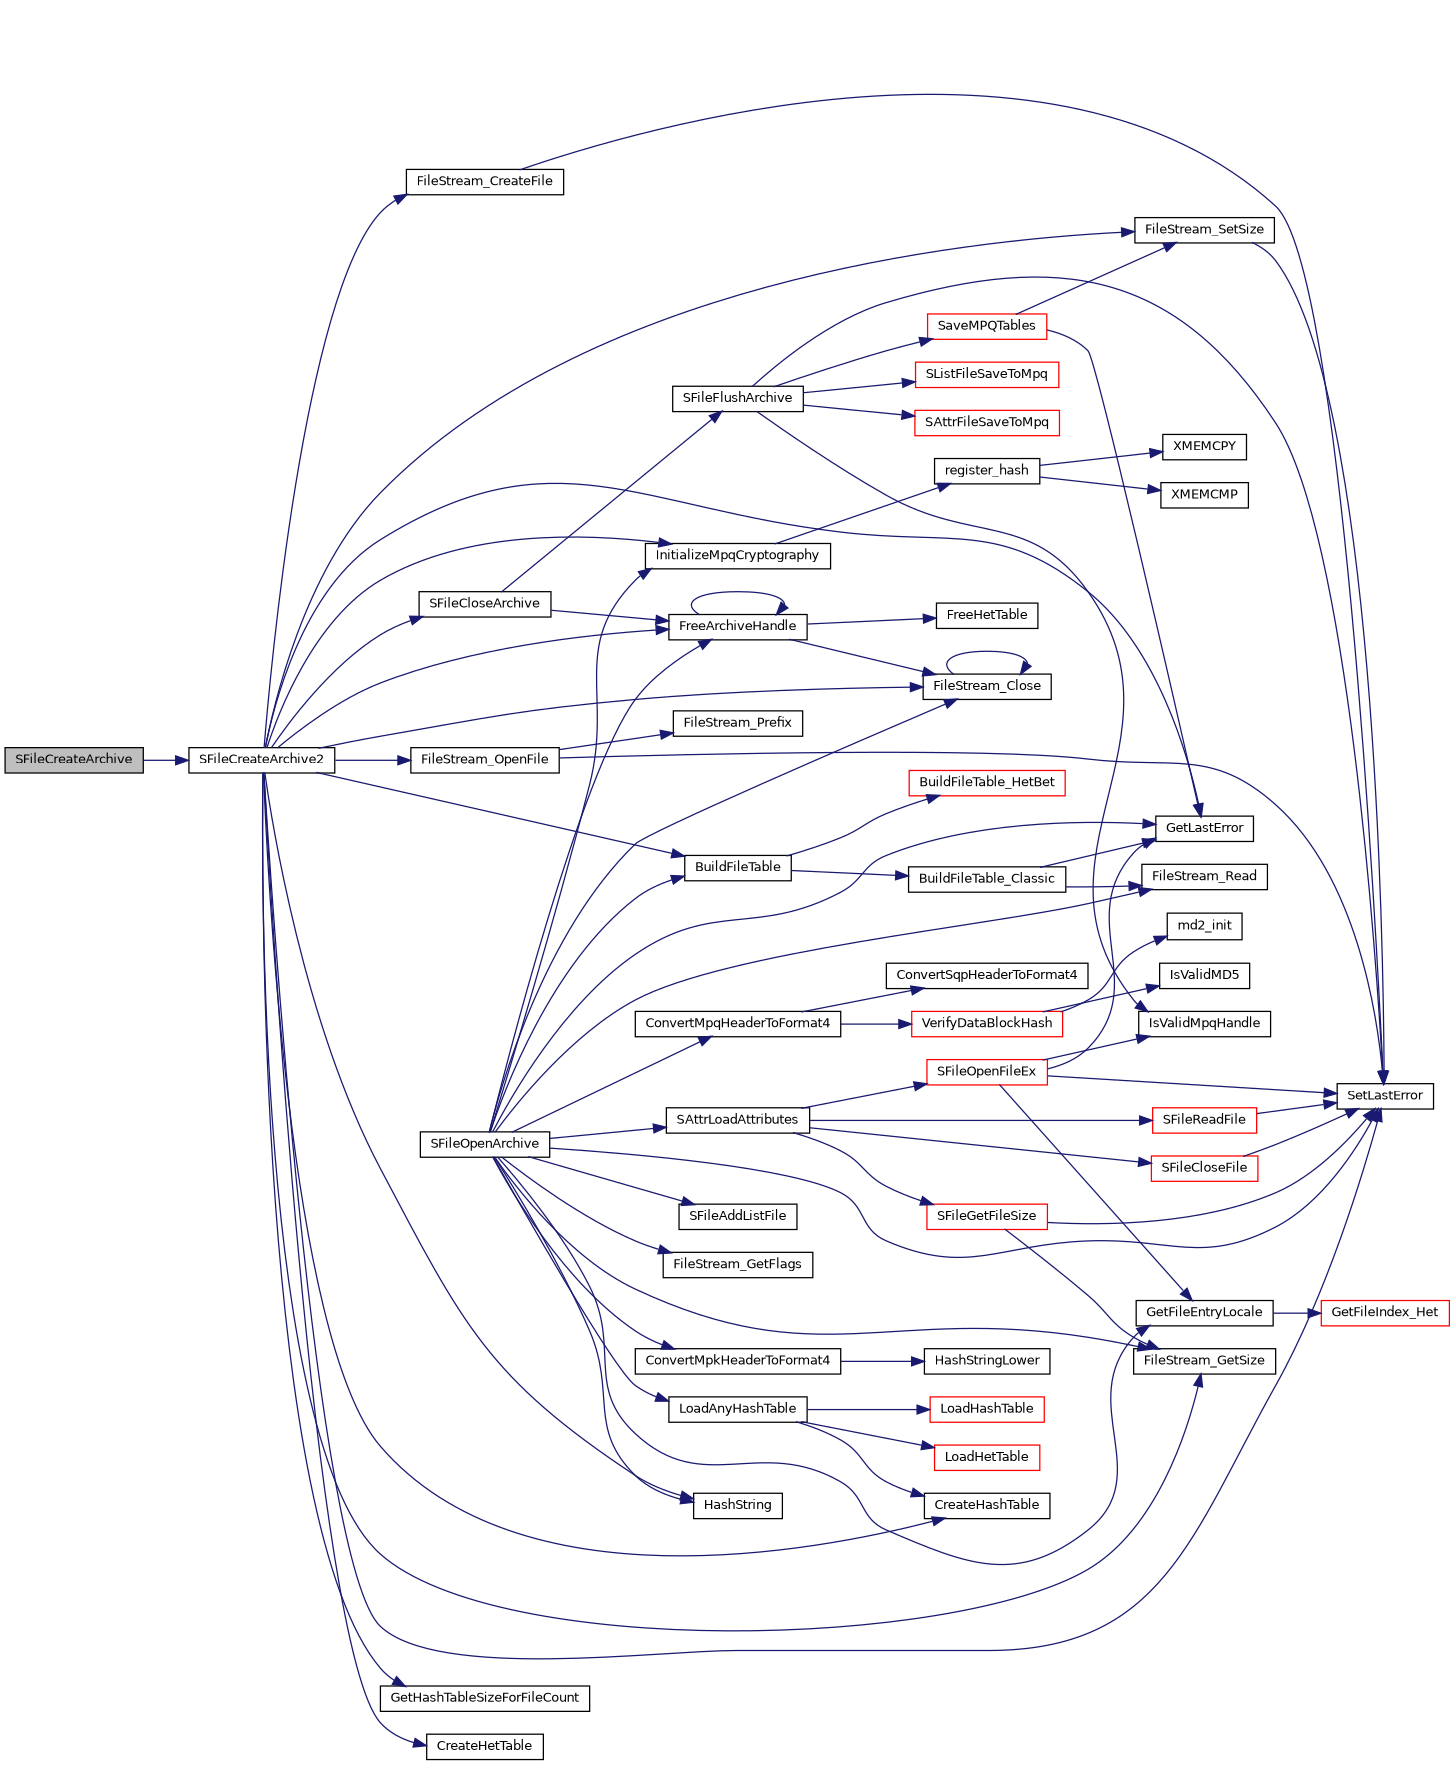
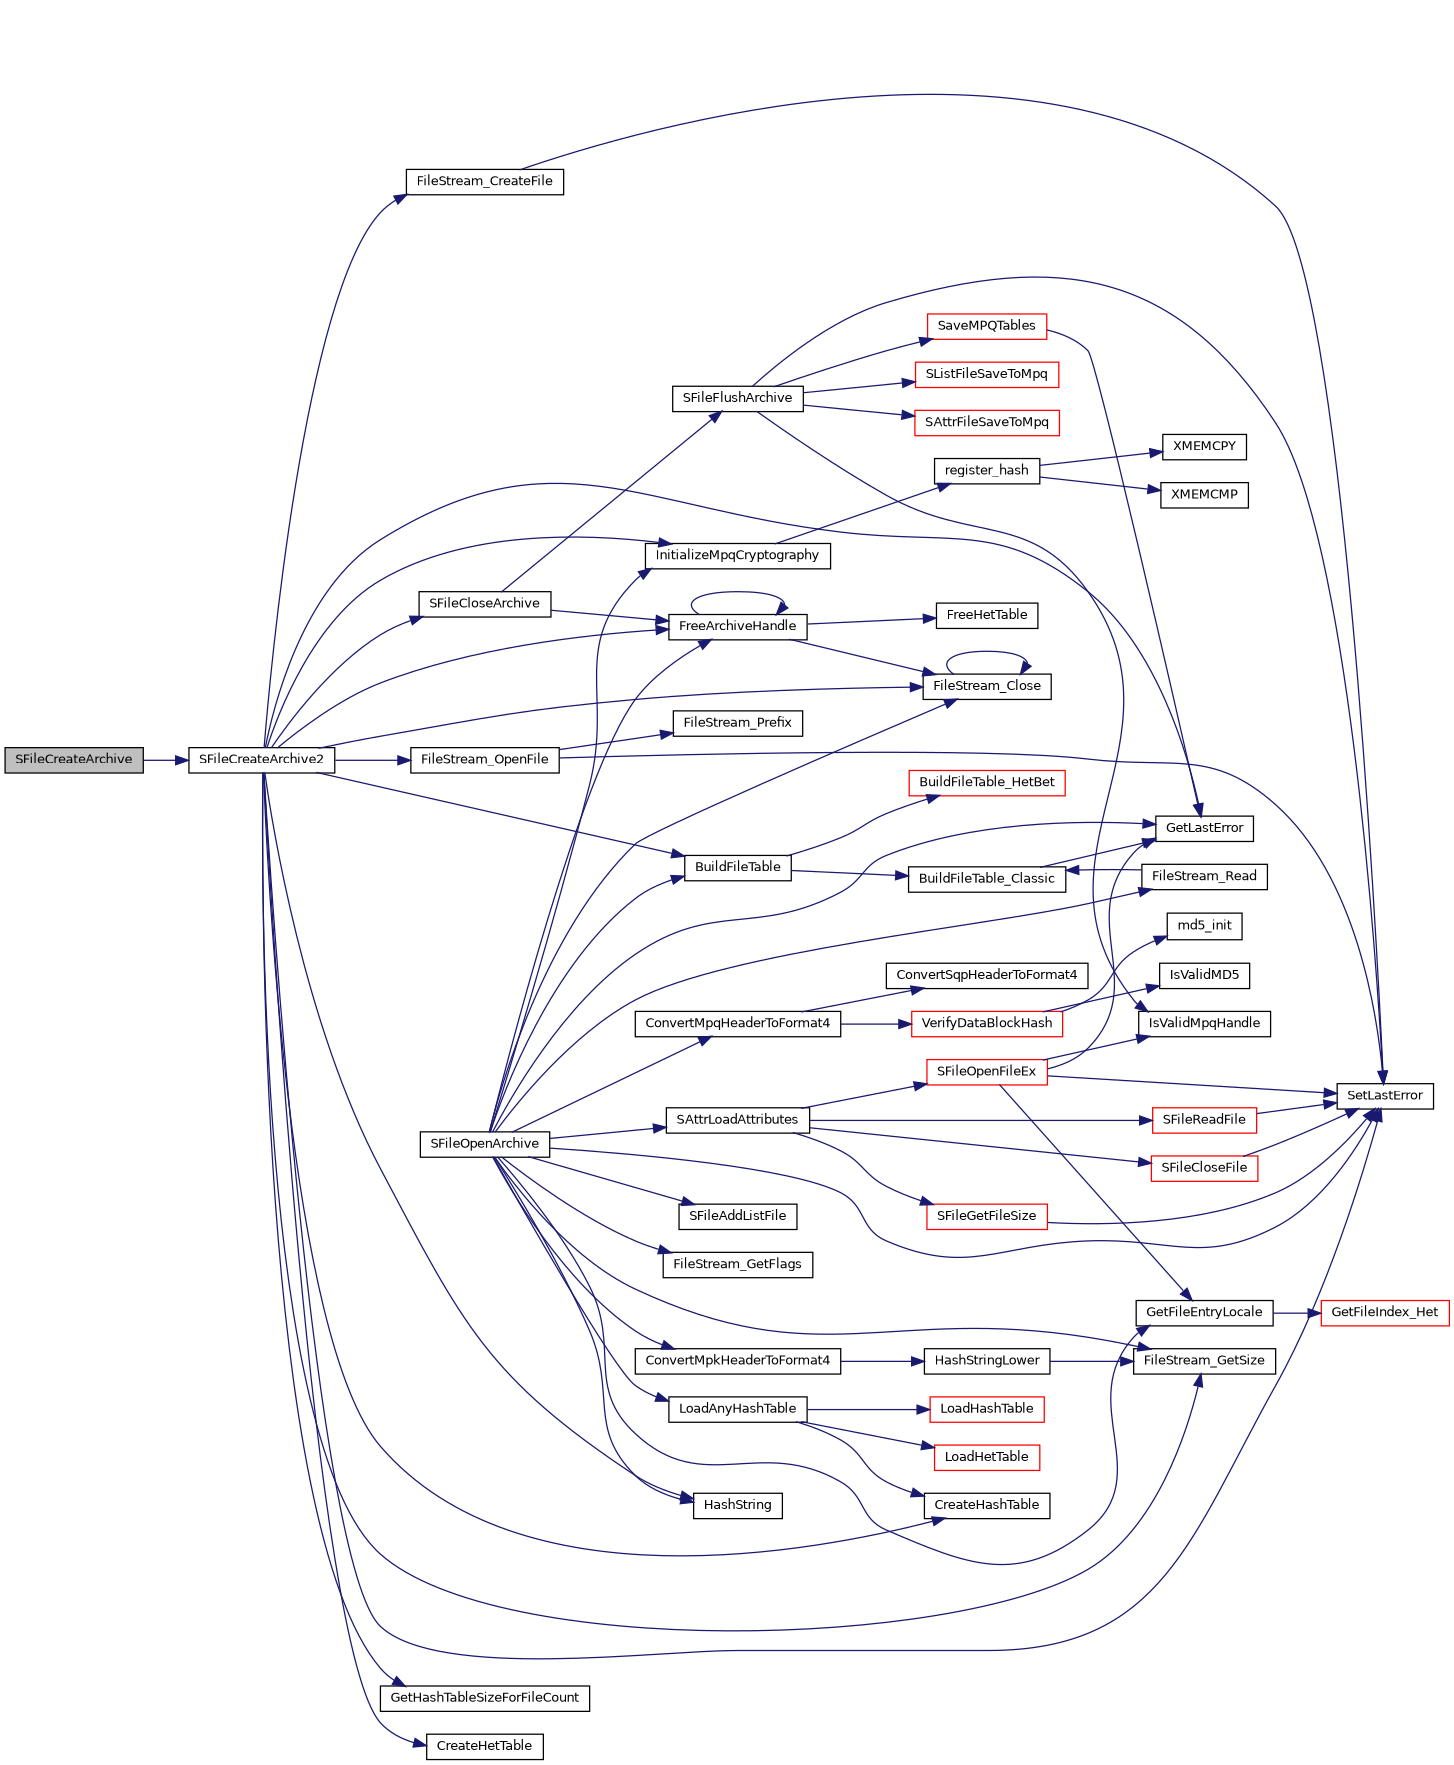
node "FileStream_SetSize": removed
edge "BuildFileTable_Classic" -> "FileStream_Read": reversed
node "md2_init": label "md2_init" -> "md5_init"
edge "SFileGetFileSize" -> "FileStream_GetSize": now "HashStringLower" -> "FileStream_GetSize"
